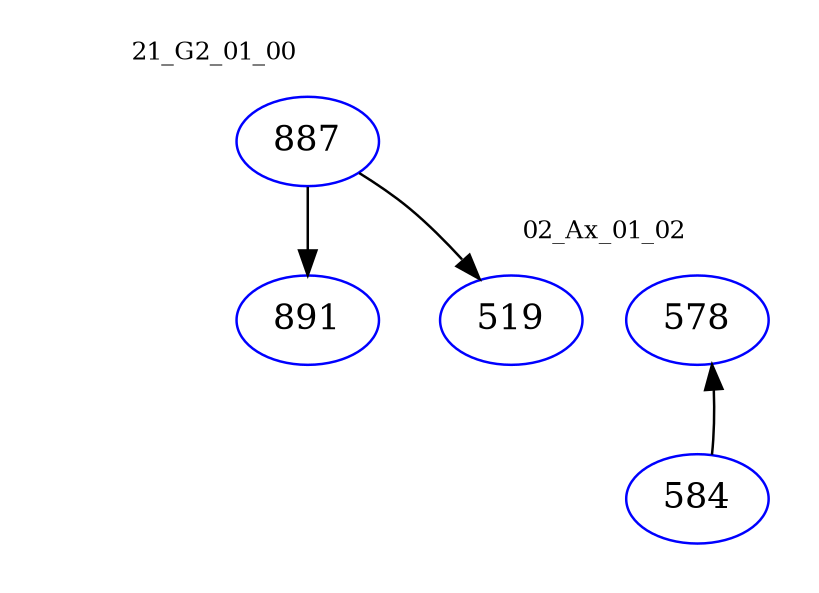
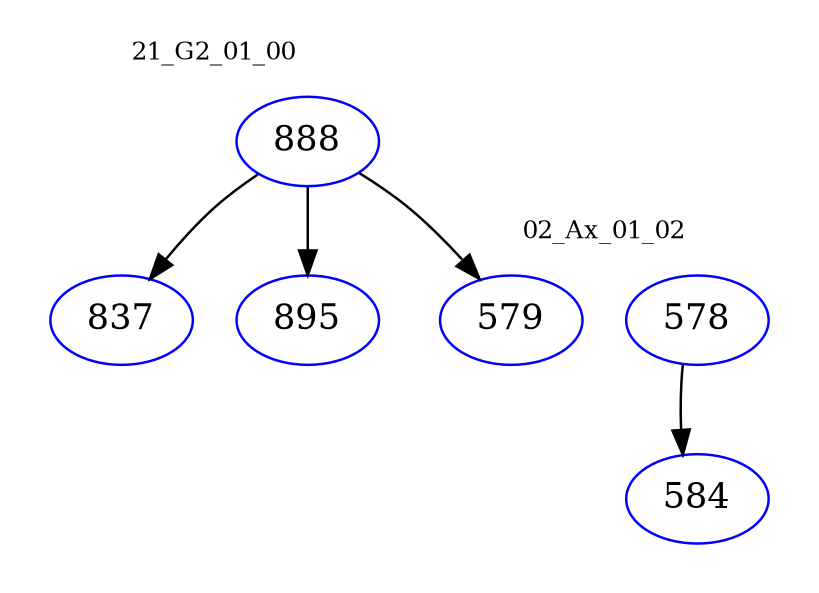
node "887": label "887" -> "888"
node "837": added
node "891": label "891" -> "895"
node "519": label "519" -> "579"
edge "584" -> "578": reversed
